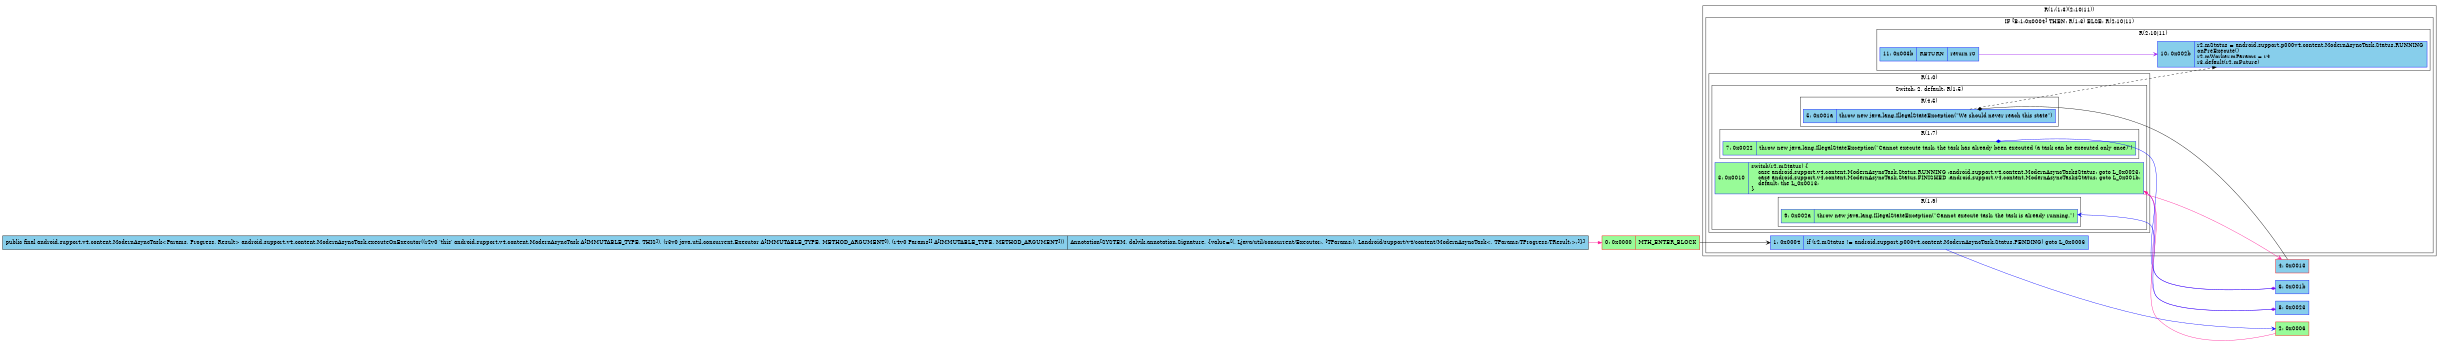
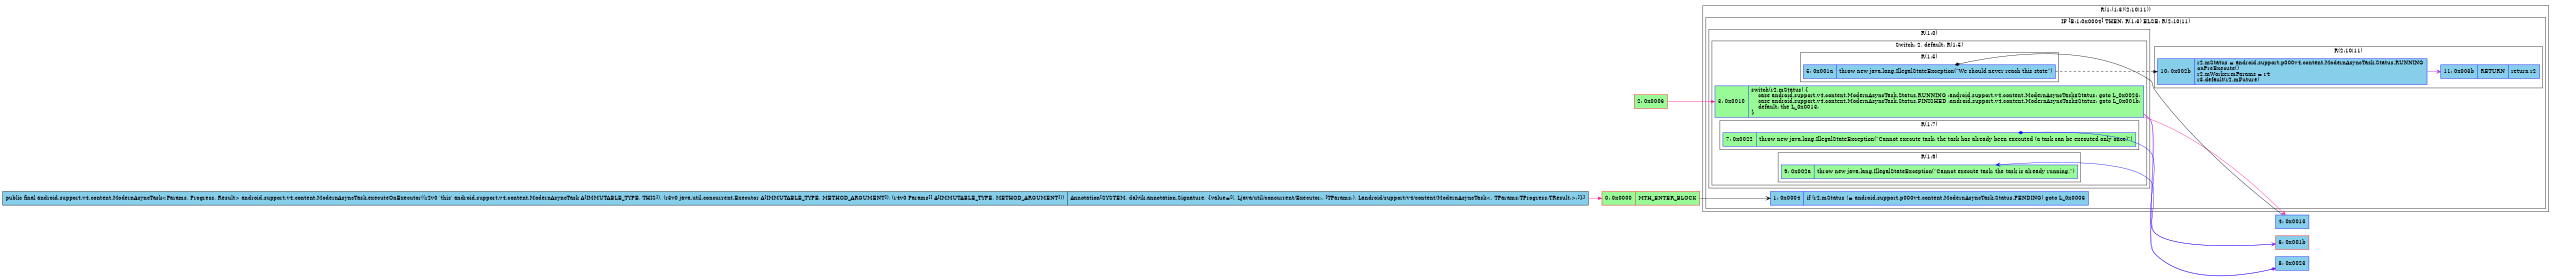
node "11: 0x003b": text "return r0" -> "return r2"
edge "11: 0x003b" -> "10: 0x002b": reversed
cluster "R(4:5)": label "R(4:5)" -> "R(1:5)"
node "4: 0x0013": color red -> blue
edge "3: 0x0010" -> "6: 0x001b": arrowhead diamond -> vee
node "6: 0x001b": color blue -> red
edge "1: 0x0004" -> "2: 0x0006": removed
